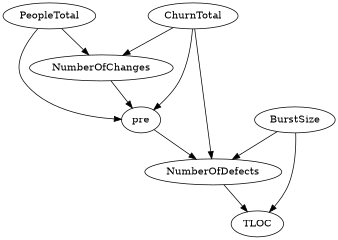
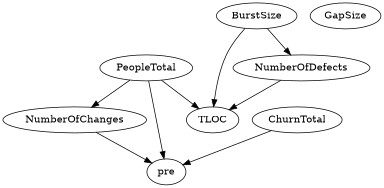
node "GapSize": added
edge "ChurnTotal" -> "NumberOfChanges": removed
edge "ChurnTotal" -> "NumberOfDefects": removed
edge "PeopleTotal" -> "TLOC": added
edge "pre" -> "NumberOfDefects": removed
